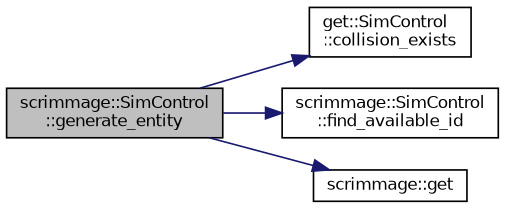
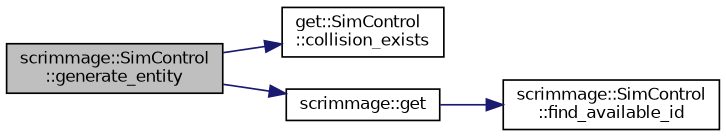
edge "scrimmage::SimControl ::generate_entity" -> "scrimmage::SimControl ::find_available_id": now "scrimmage::get" -> "scrimmage::SimControl ::find_available_id"
